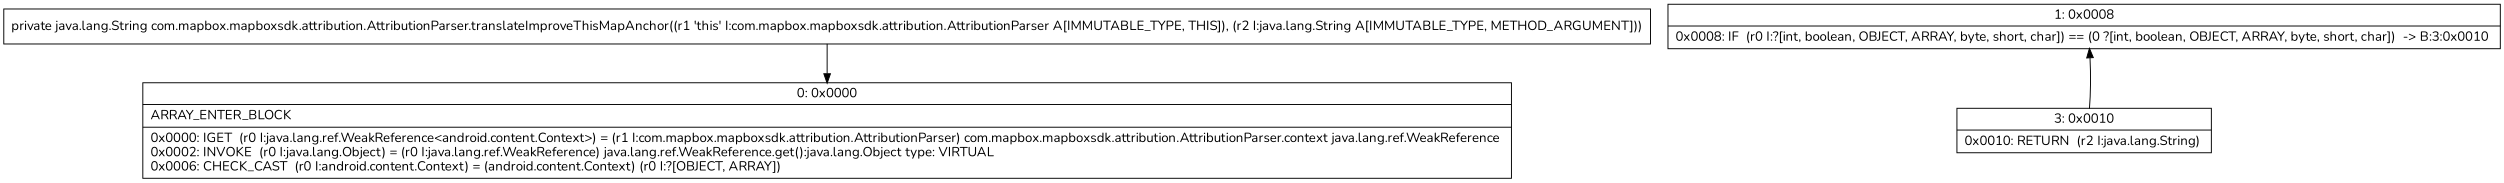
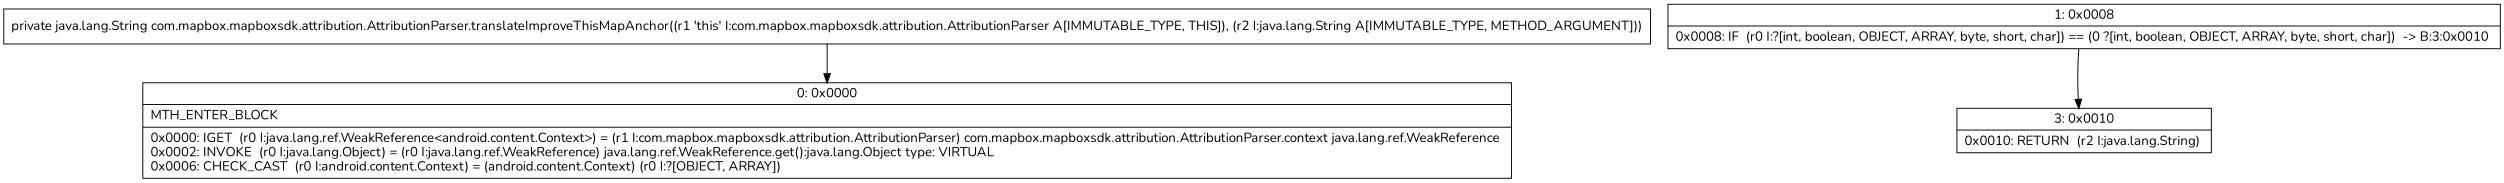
edge "3: 0x0010" -> "1: 0x0008": reversed
node "0: 0x0000": text "ARRAY_ENTER_BLOCK" -> "MTH_ENTER_BLOCK"
